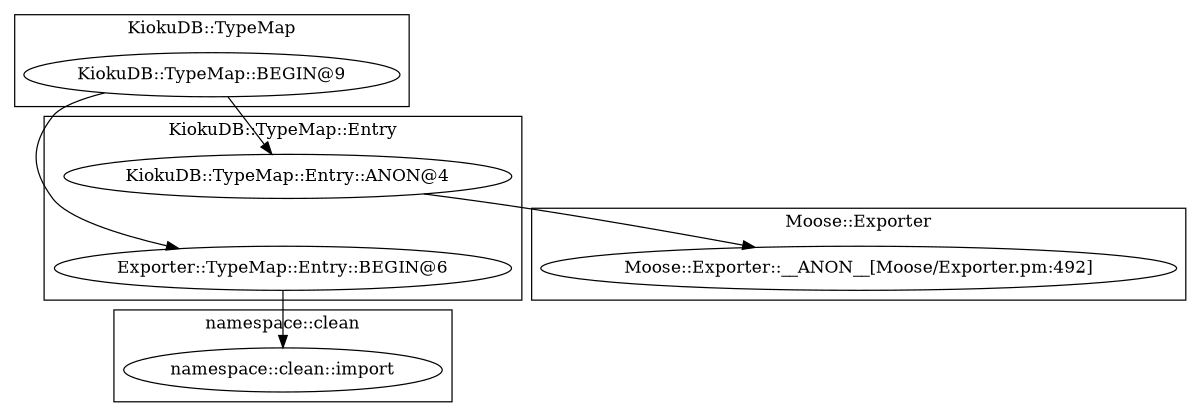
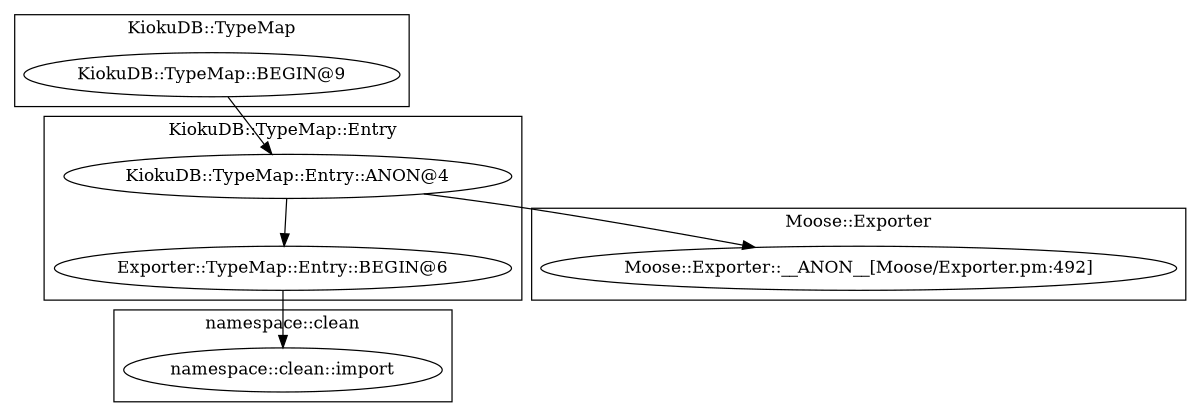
edge "KiokuDB::TypeMap::BEGIN@9" -> "Exporter::TypeMap::Entry::BEGIN@6": now "KiokuDB::TypeMap::Entry::ANON@4" -> "Exporter::TypeMap::Entry::BEGIN@6"
